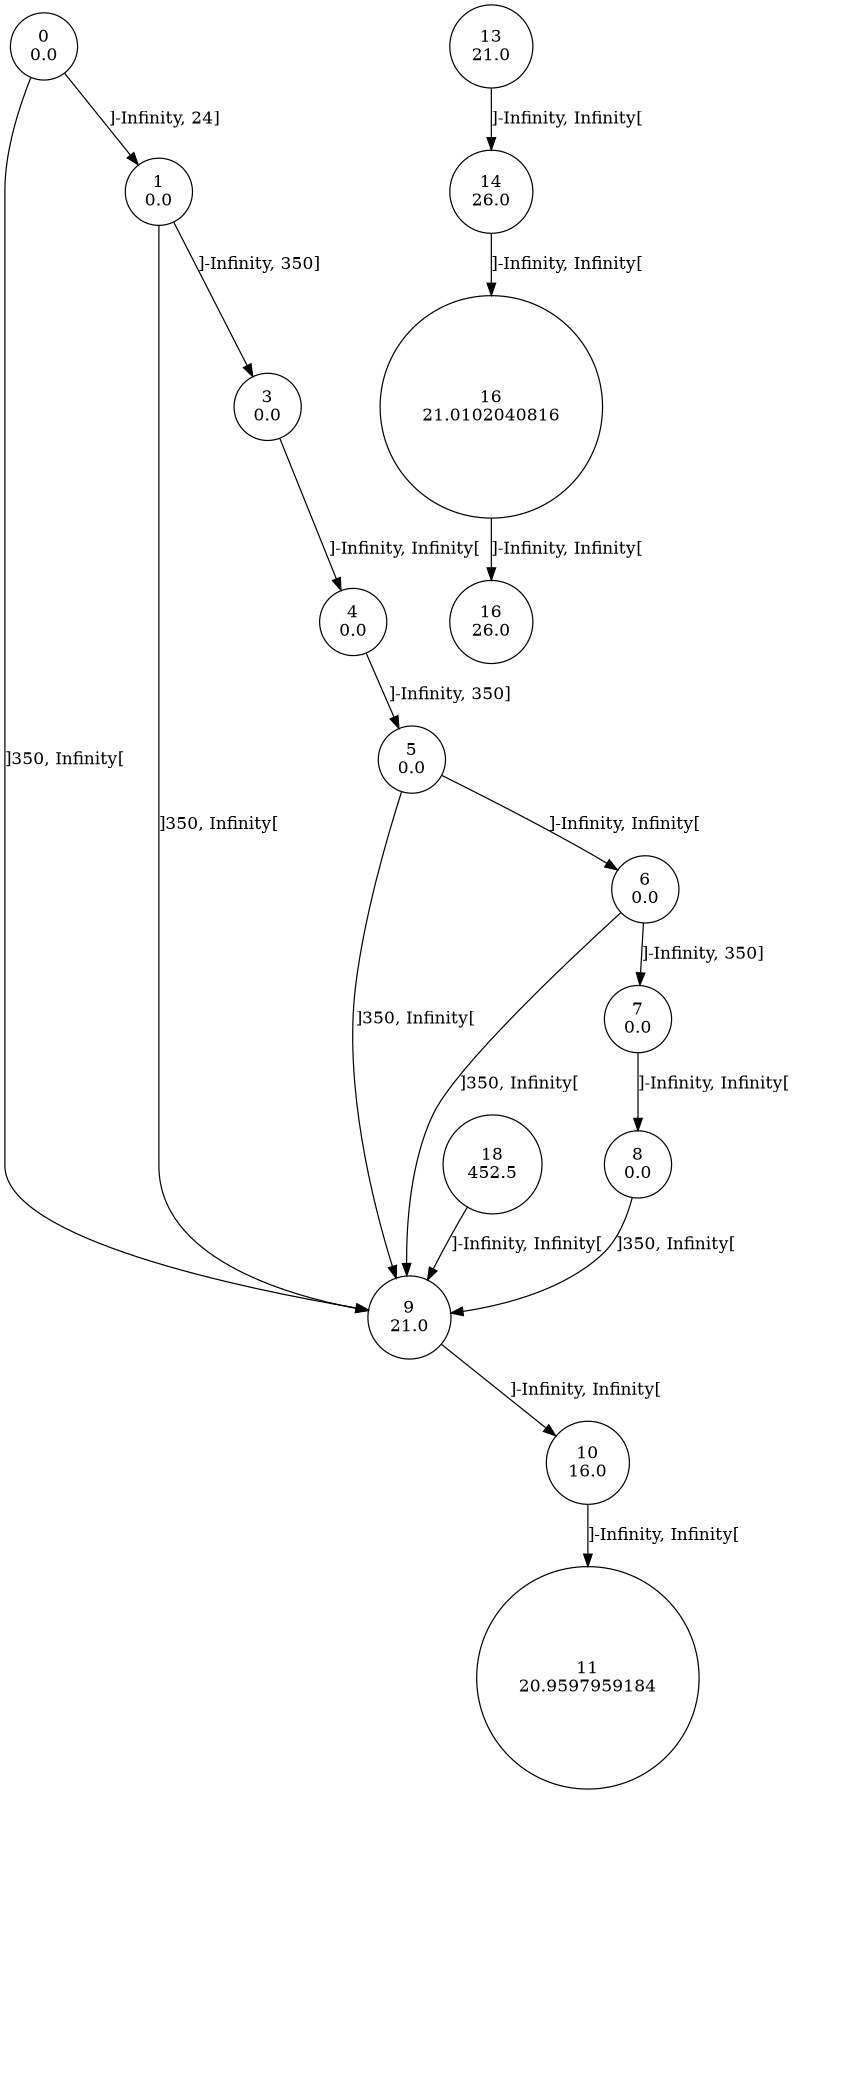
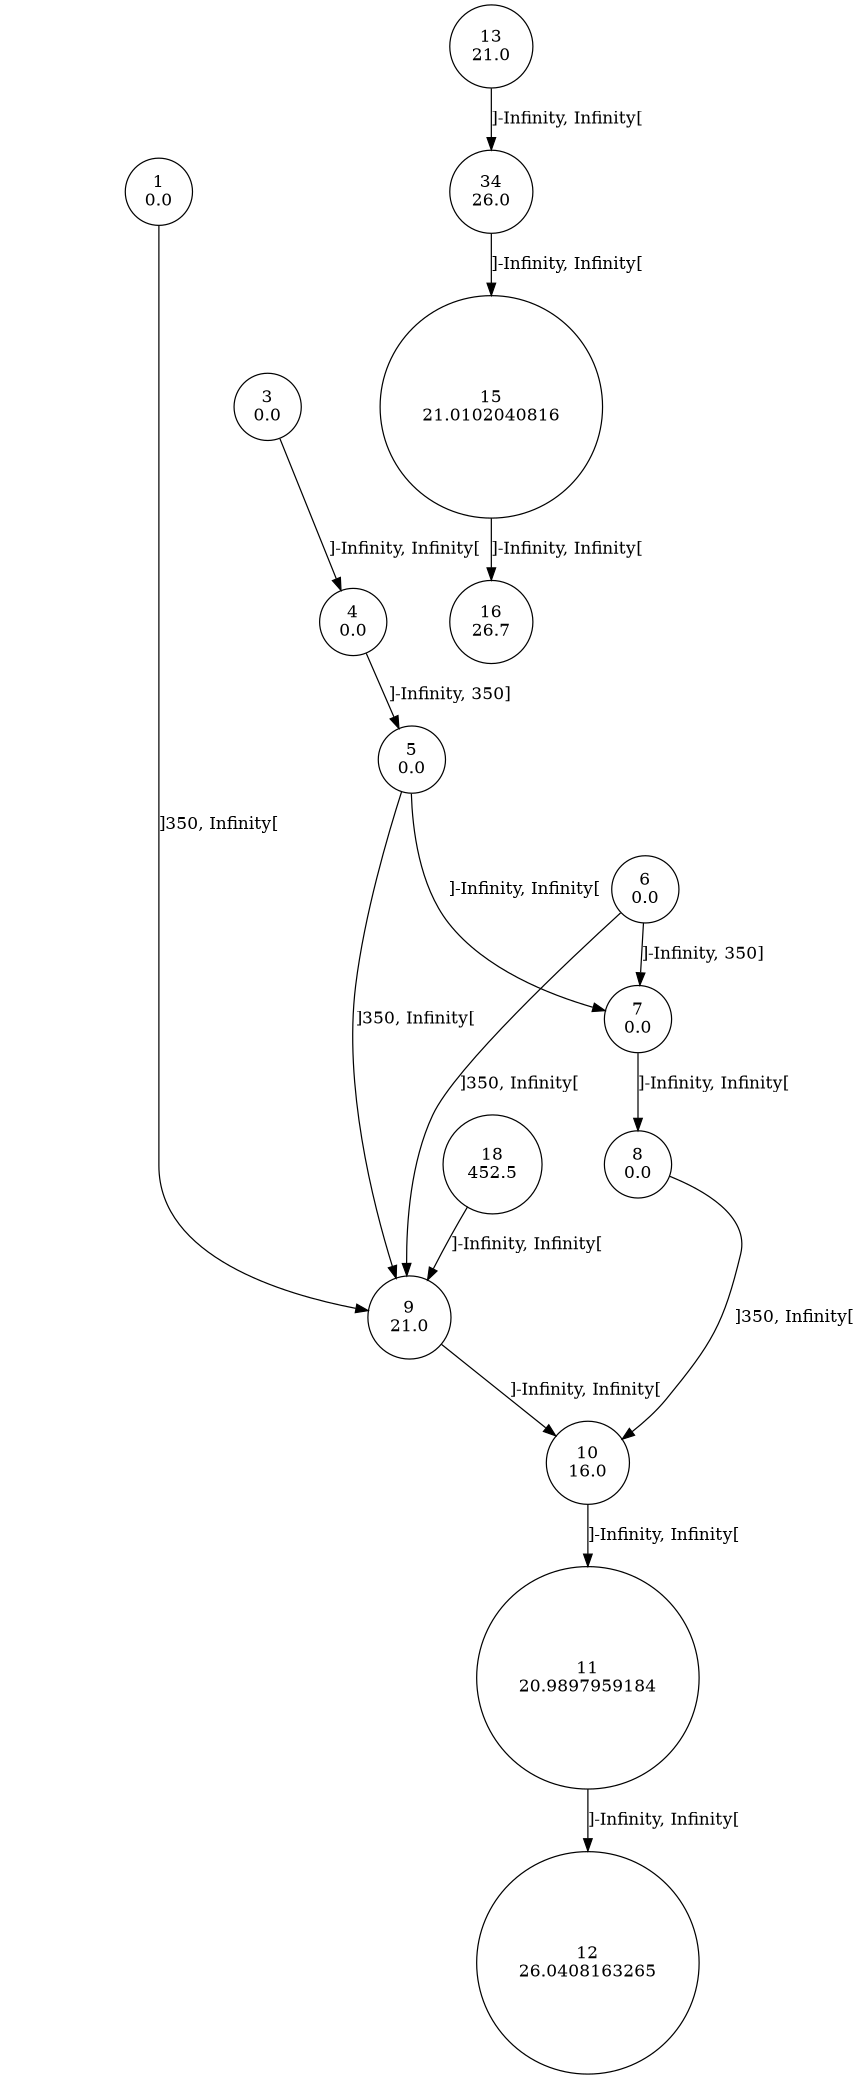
node "0 0.0": removed
node "14 26.0": label "14 26.0" -> "34 26.0"
edge "1 0.0" -> "3 0.0": removed, label "]-Infinity, 350]"
node "16 21.0102040816": label "16 21.0102040816" -> "15 21.0102040816"
node "16 26.0": label "16 26.0" -> "16 26.7"
edge "5 0.0" -> "6 0.0": now "5 0.0" -> "7 0.0"
edge "8 0.0" -> "9 21.0": now "8 0.0" -> "10 16.0"
node "11 20.9597959184": label "11 20.9597959184" -> "11 20.9897959184"
node "12 26.0408163265": added
